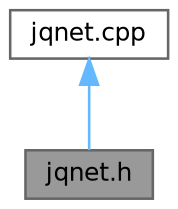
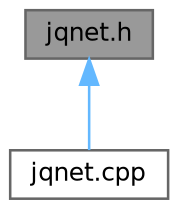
edge "jqnet.h" -> "jqnet.cpp": reversed
